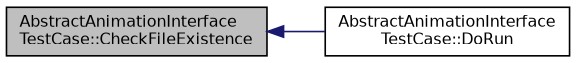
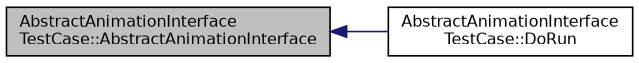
node "AbstractAnimationInterface TestCase::CheckFileExistence": label "AbstractAnimationInterface TestCase::CheckFileExistence" -> "AbstractAnimationInterface TestCase::AbstractAnimationInterface"
